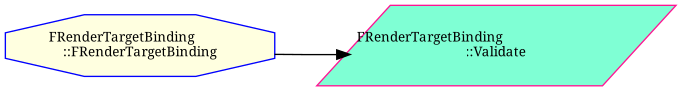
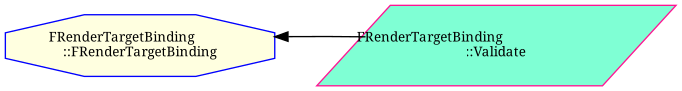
edge "FRenderTargetBinding ::FRenderTargetBinding" -> "FRenderTargetBinding ::Validate": reversed
